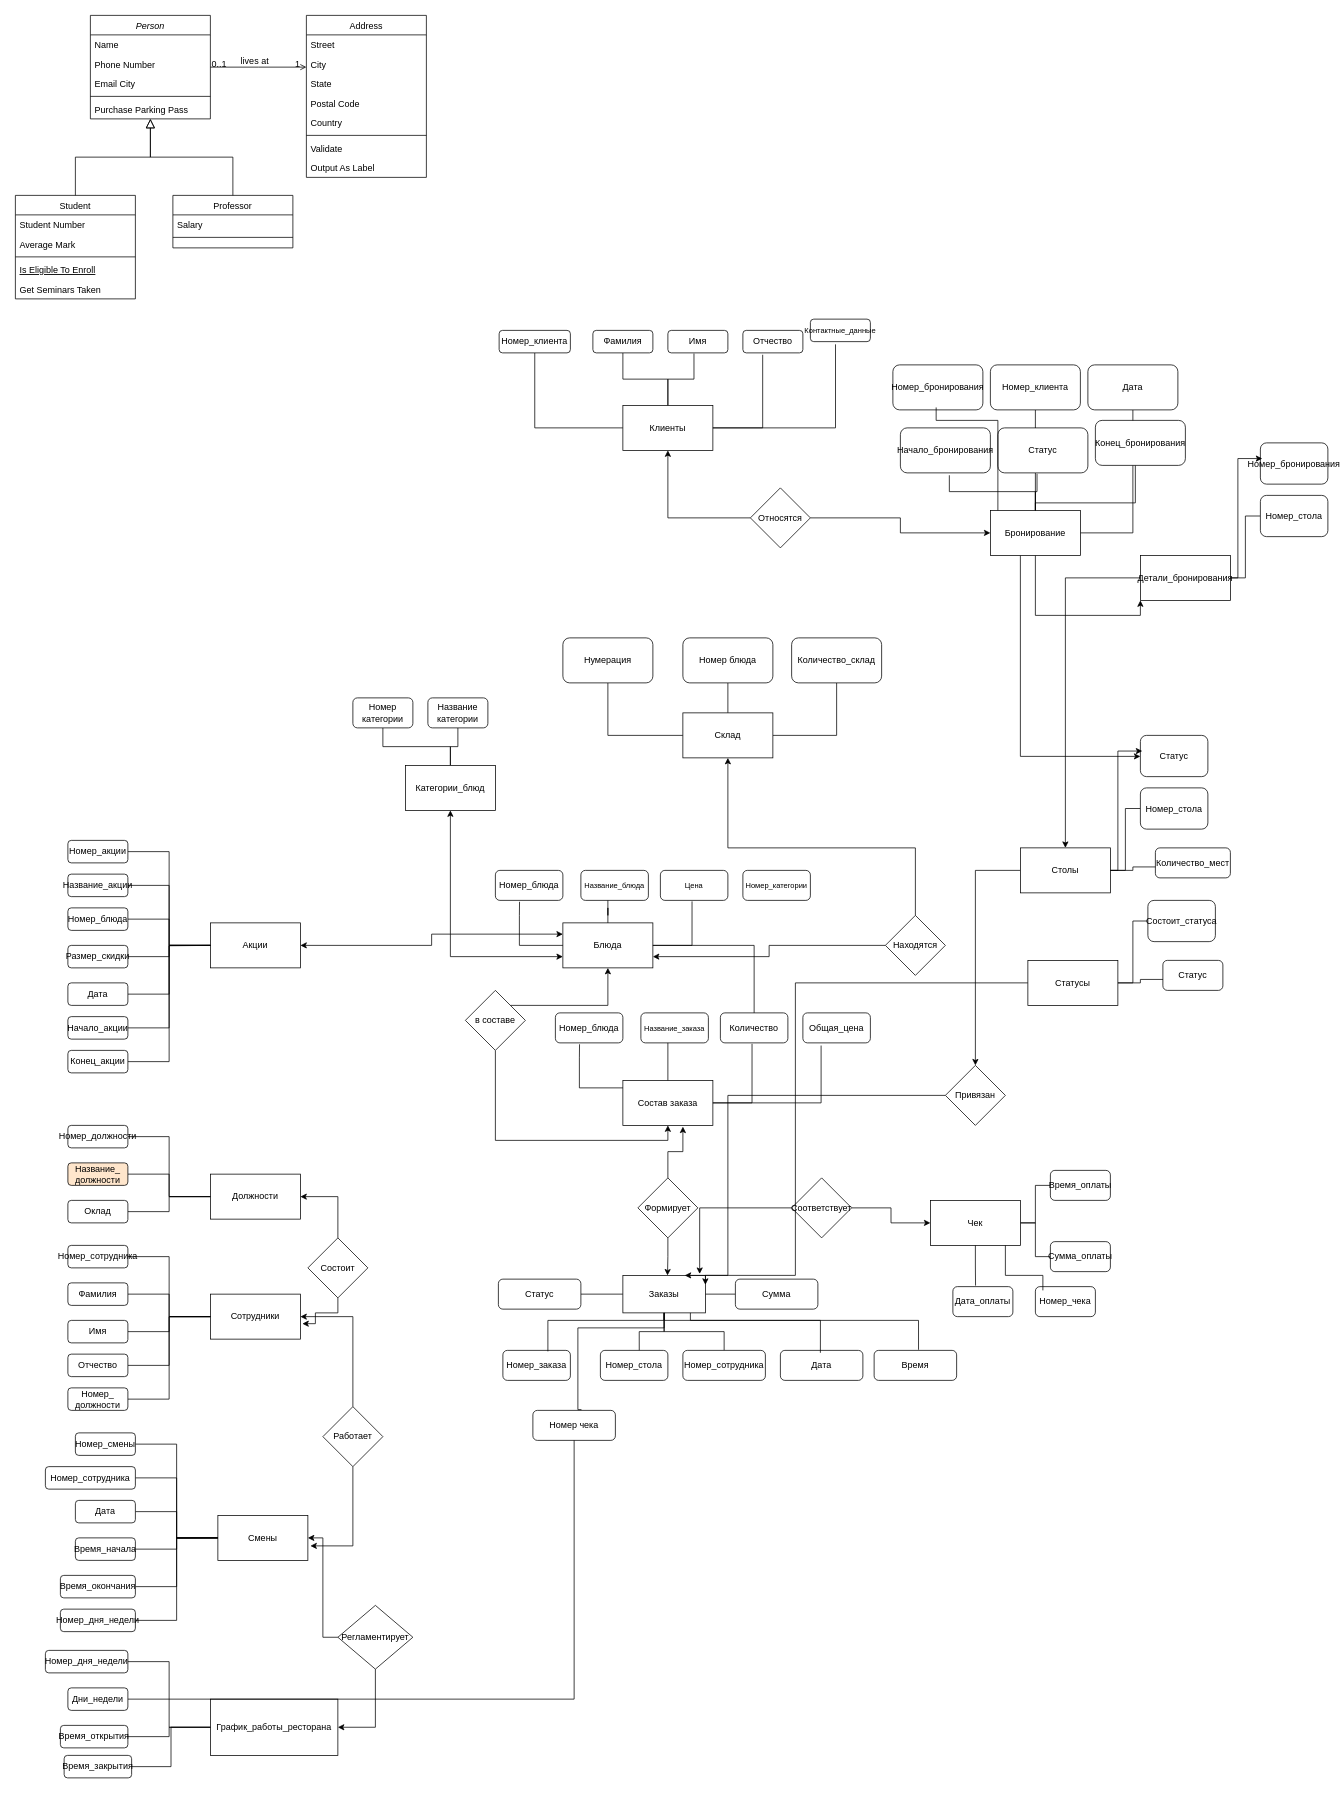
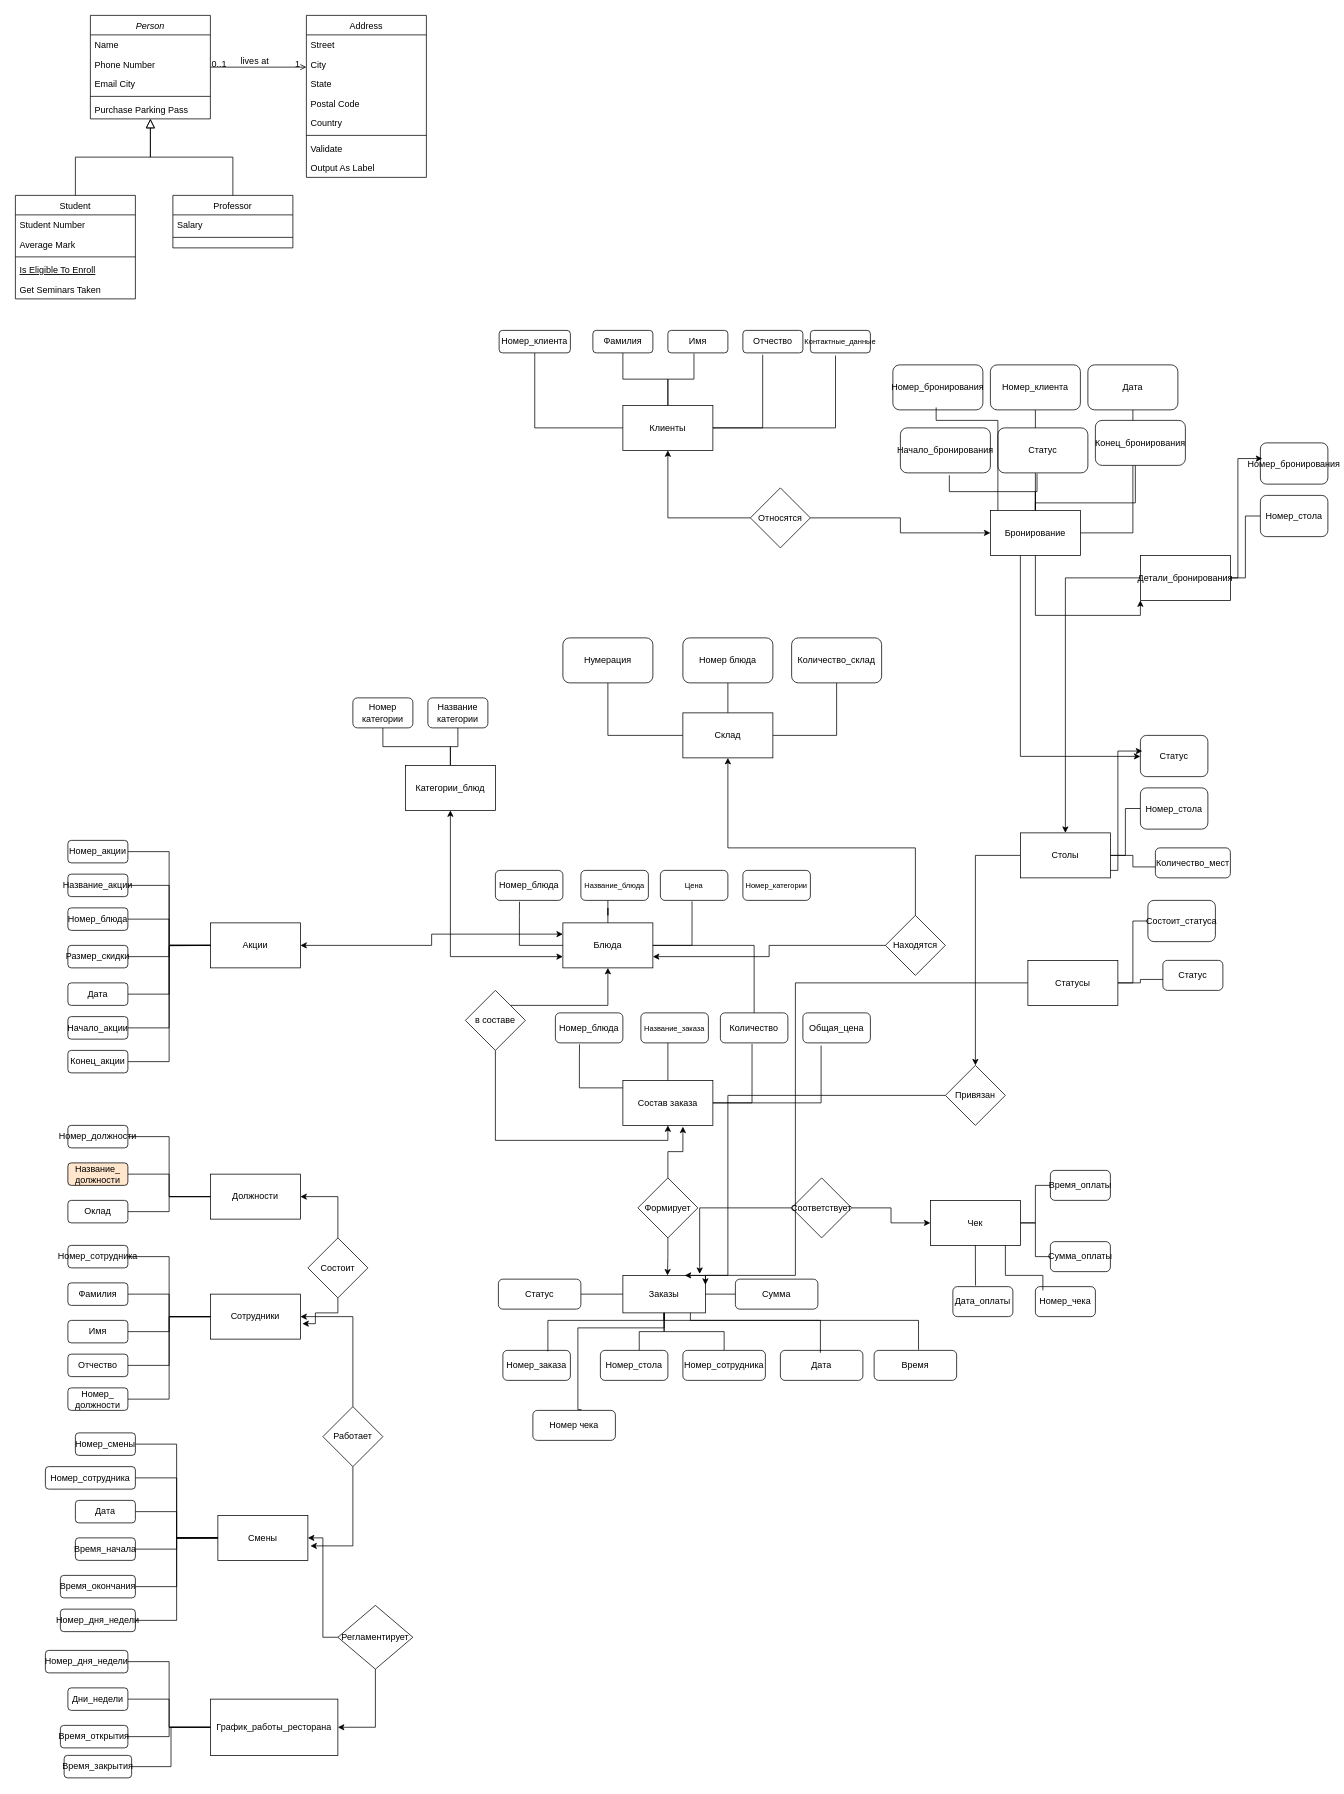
node "Контактные_данные": moved (840, 330) -> (840, 342)
node "Столы": moved (1065, 870) -> (1065, 855)
edge "Номер чека" -- "Дни_недели": now "График_работы_ресторана" -- "Дни_недели"
